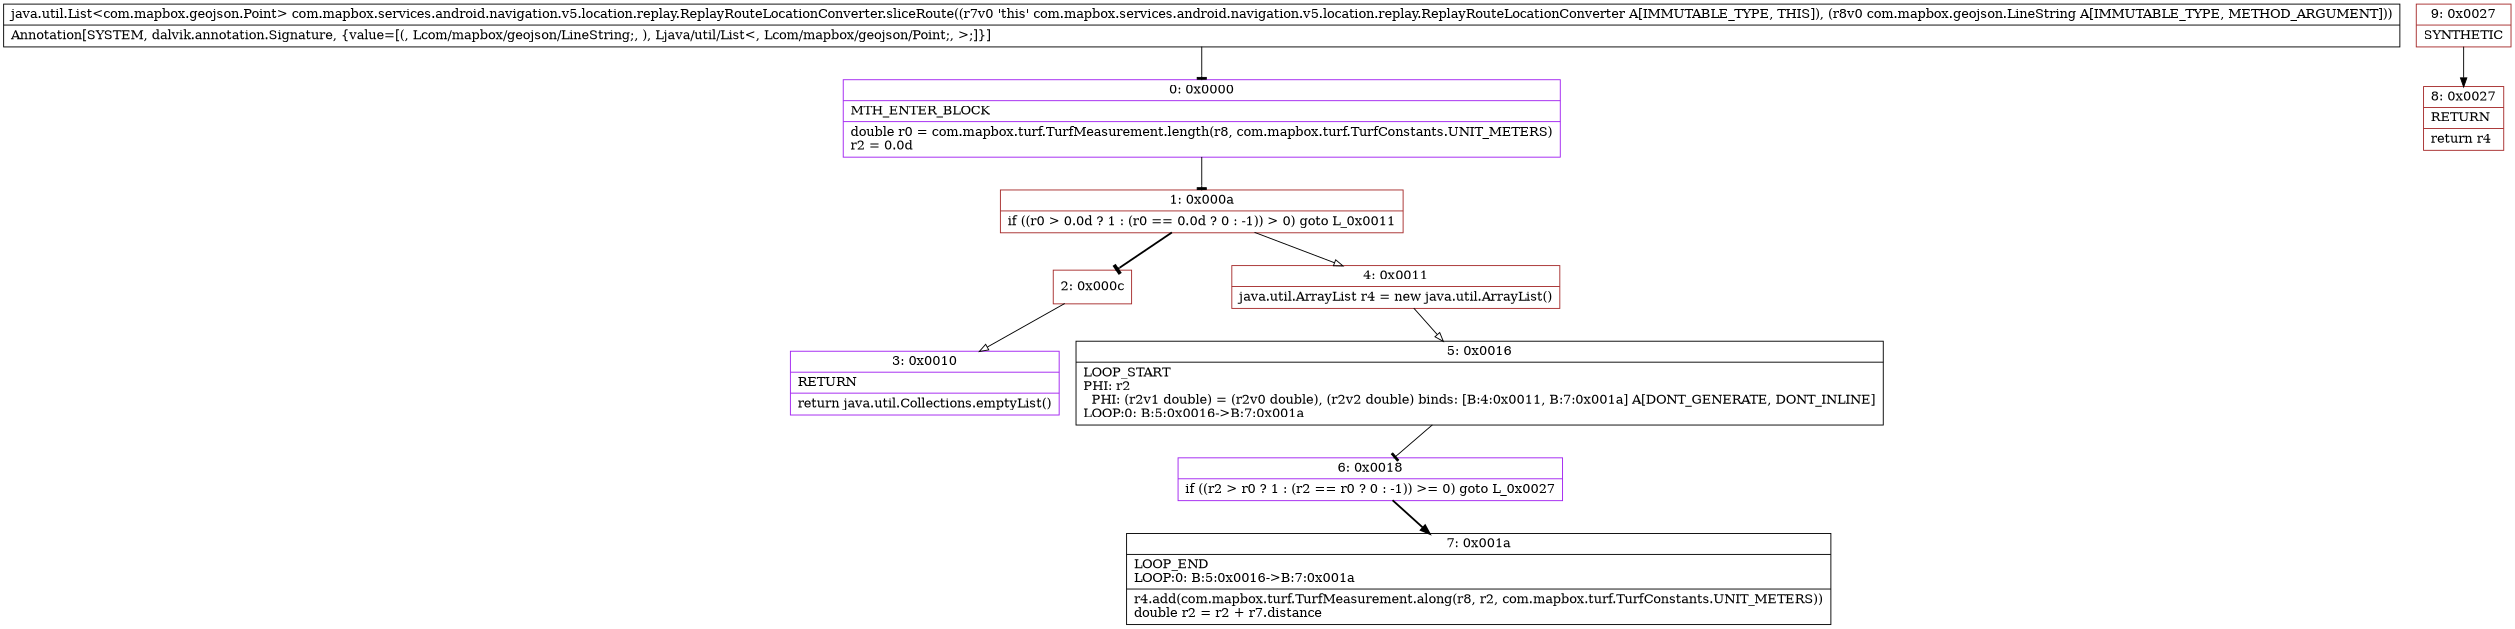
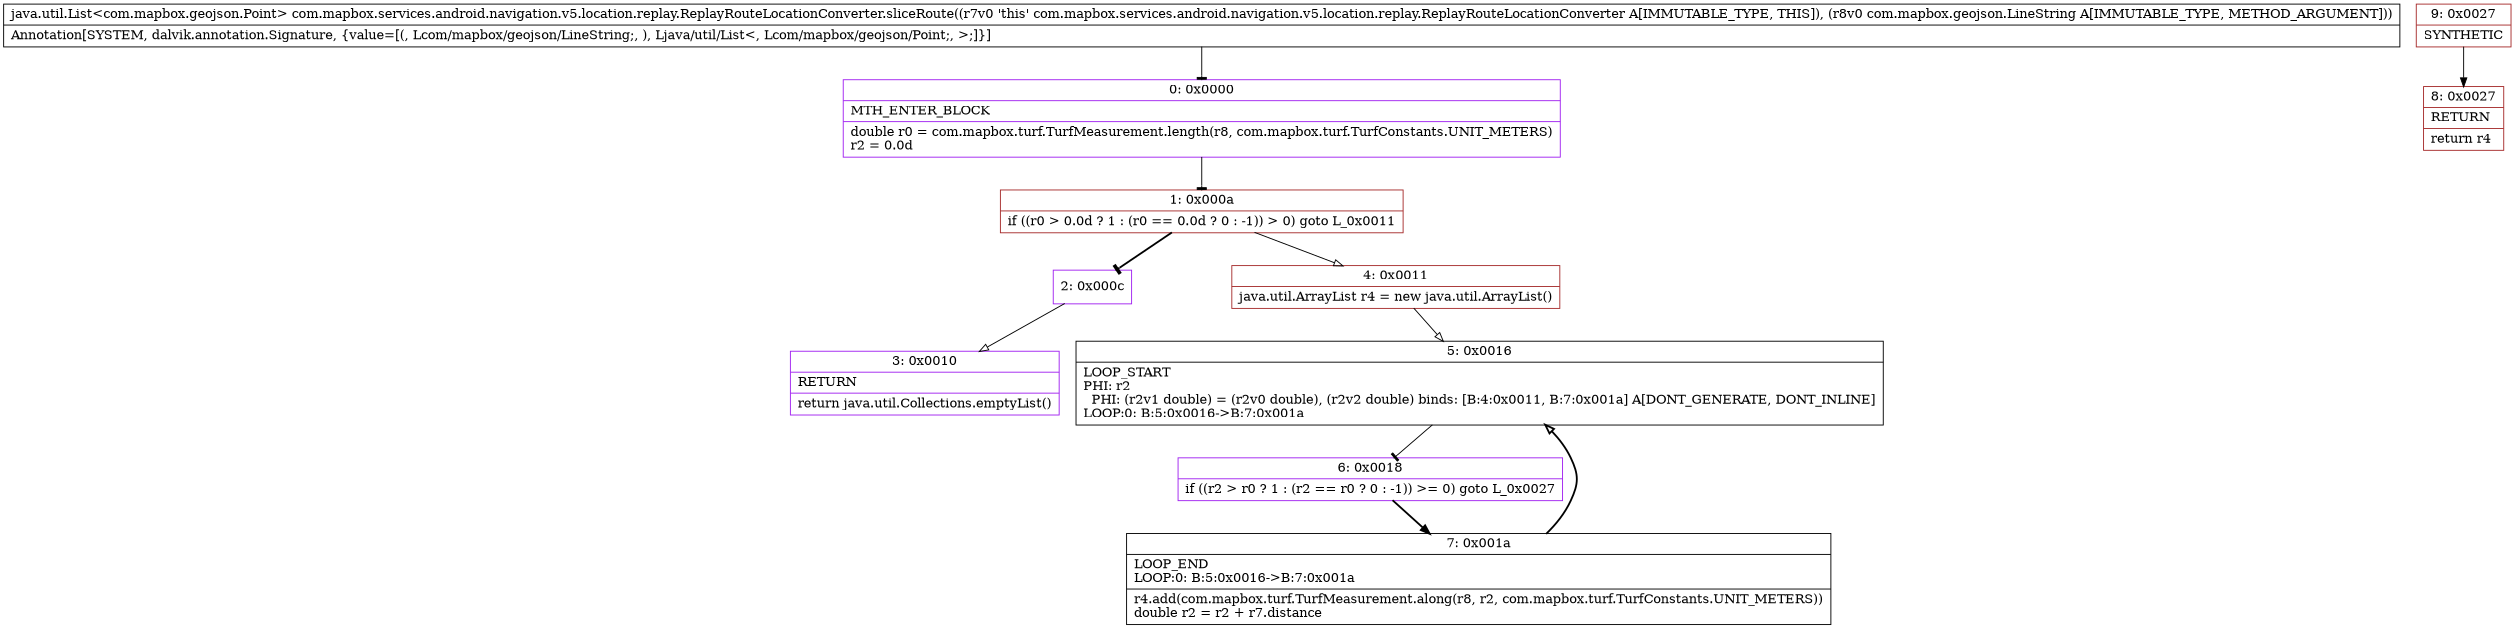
node "2: 0x000c": color brown -> purple
edge "7: 0x001a" -> "5: 0x0016": added
